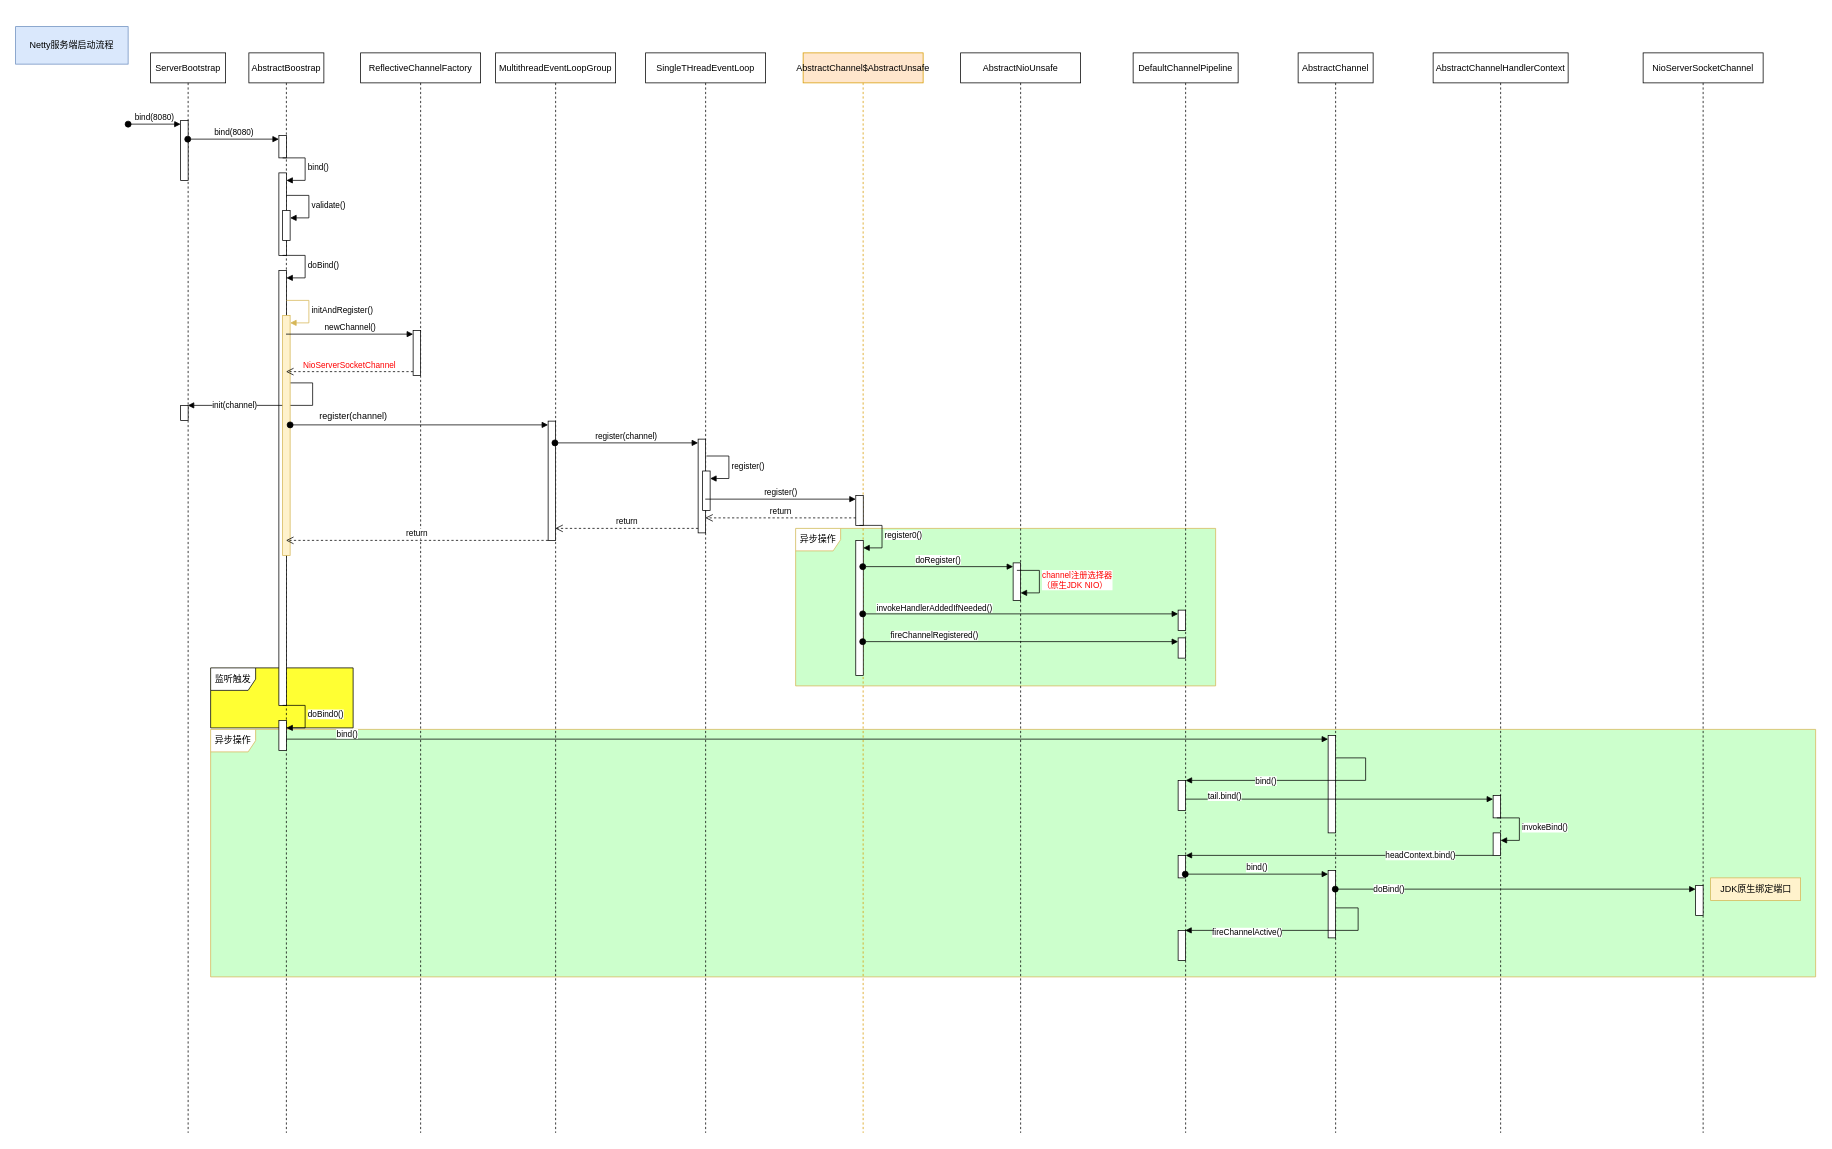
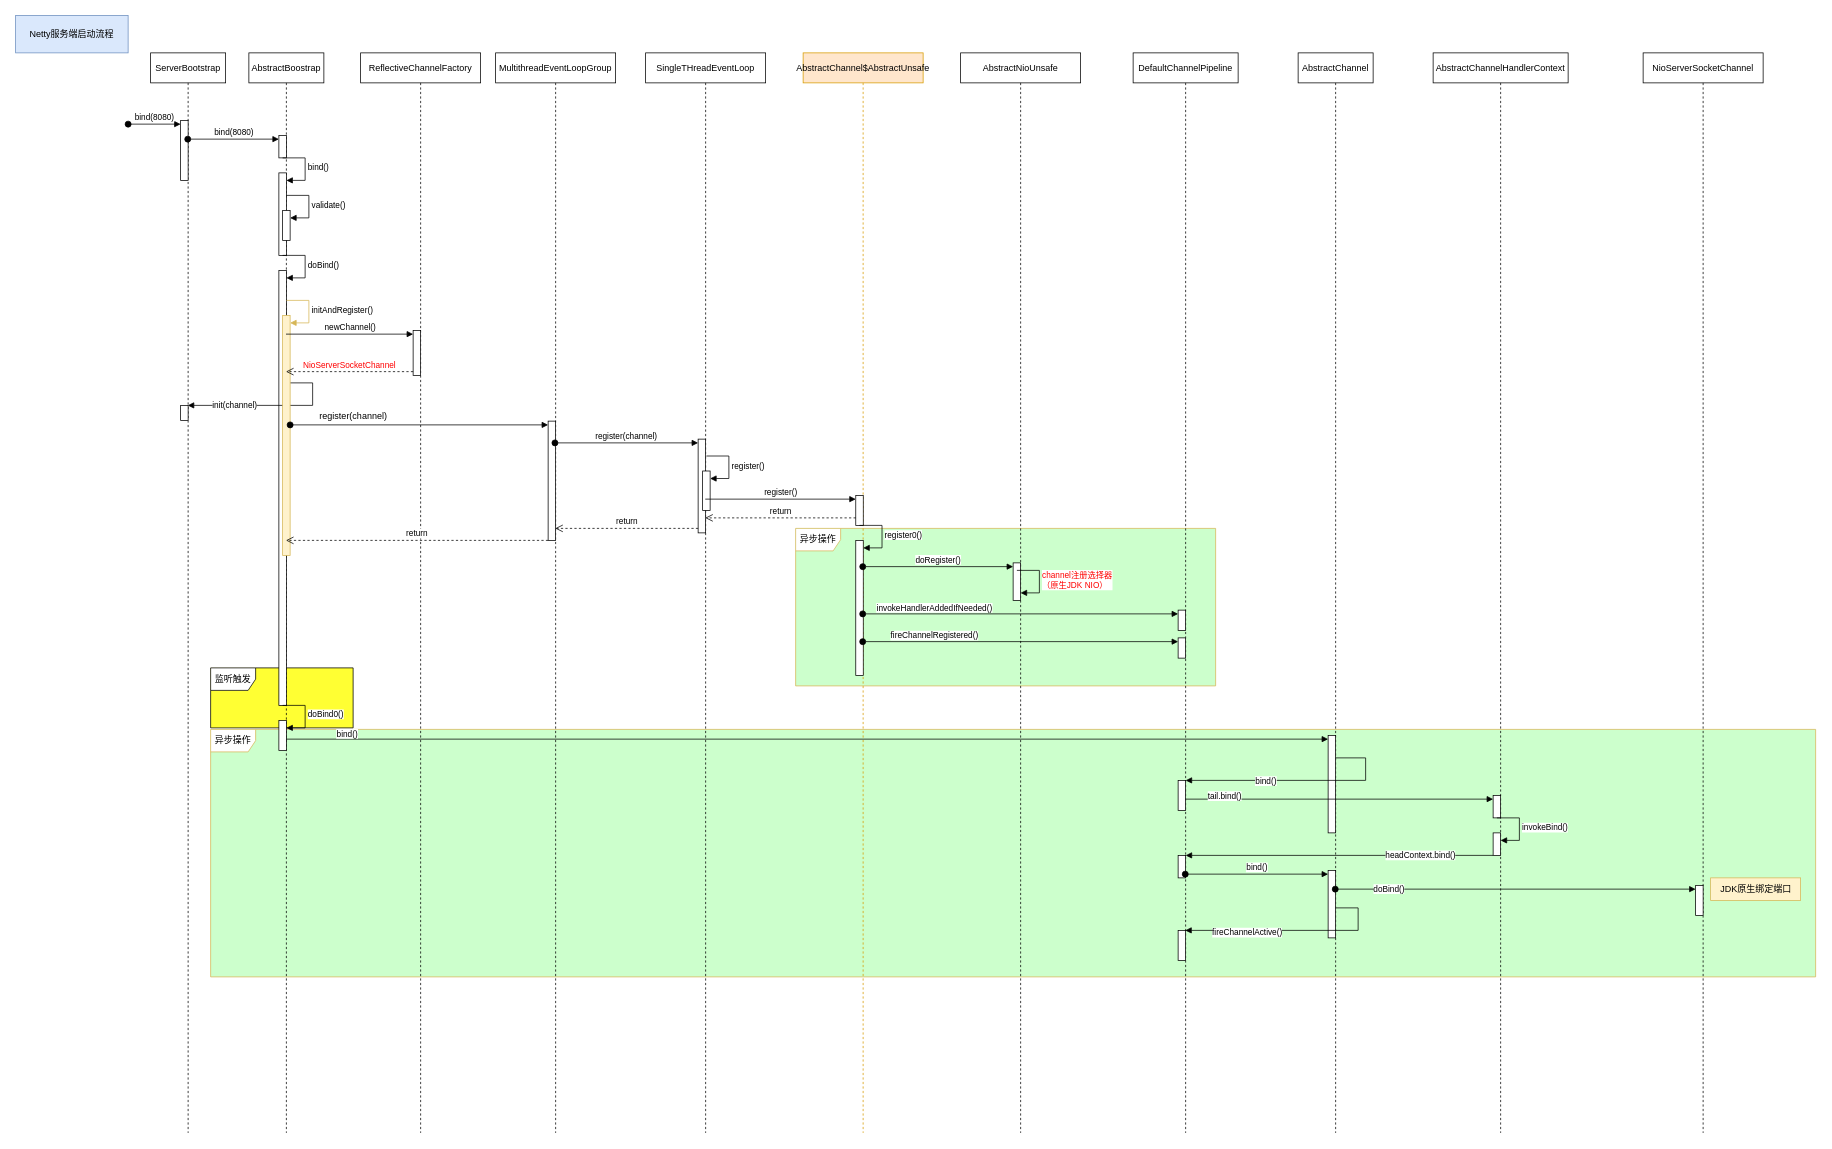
node "Netty服务端启动流程": moved (72, 45) -> (72, 34)
